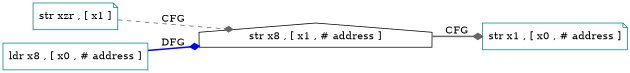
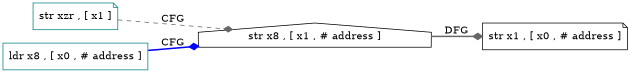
edge "str x8 , [ x1 , # address ]" -> "str x1 , [ x0 , # address ]": label "CFG" -> "DFG"
node "str x1 , [ x0 , # address ]": color teal -> black
edge "ldr x8 , [ x0 , # address ]" -> "str x8 , [ x1 , # address ]": label "DFG" -> "CFG"
